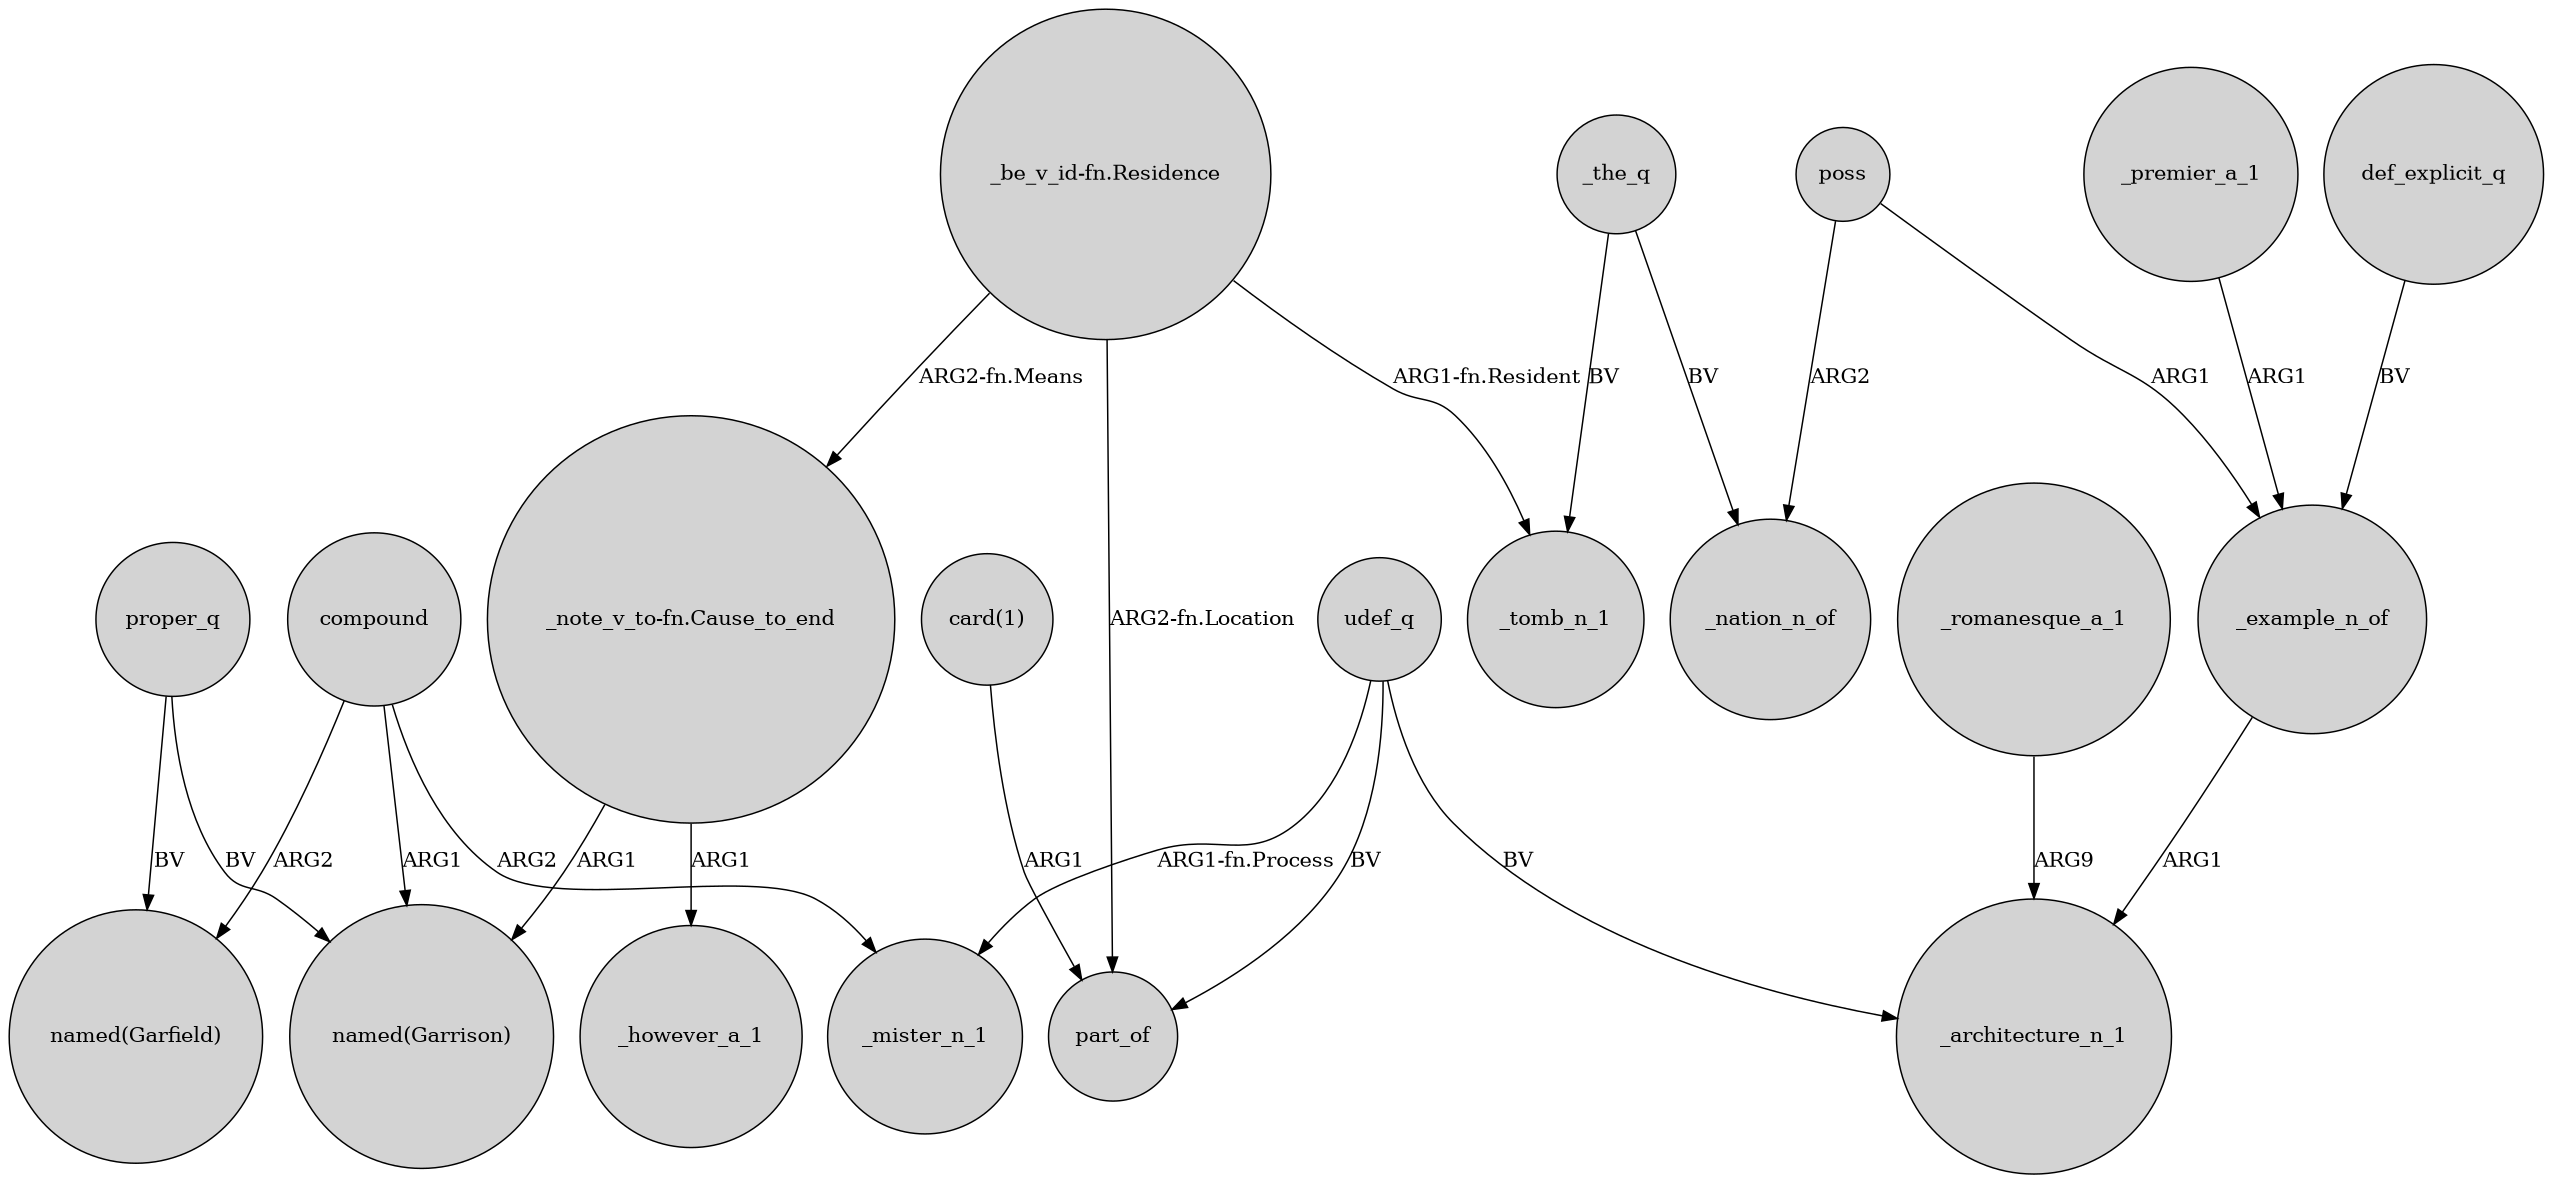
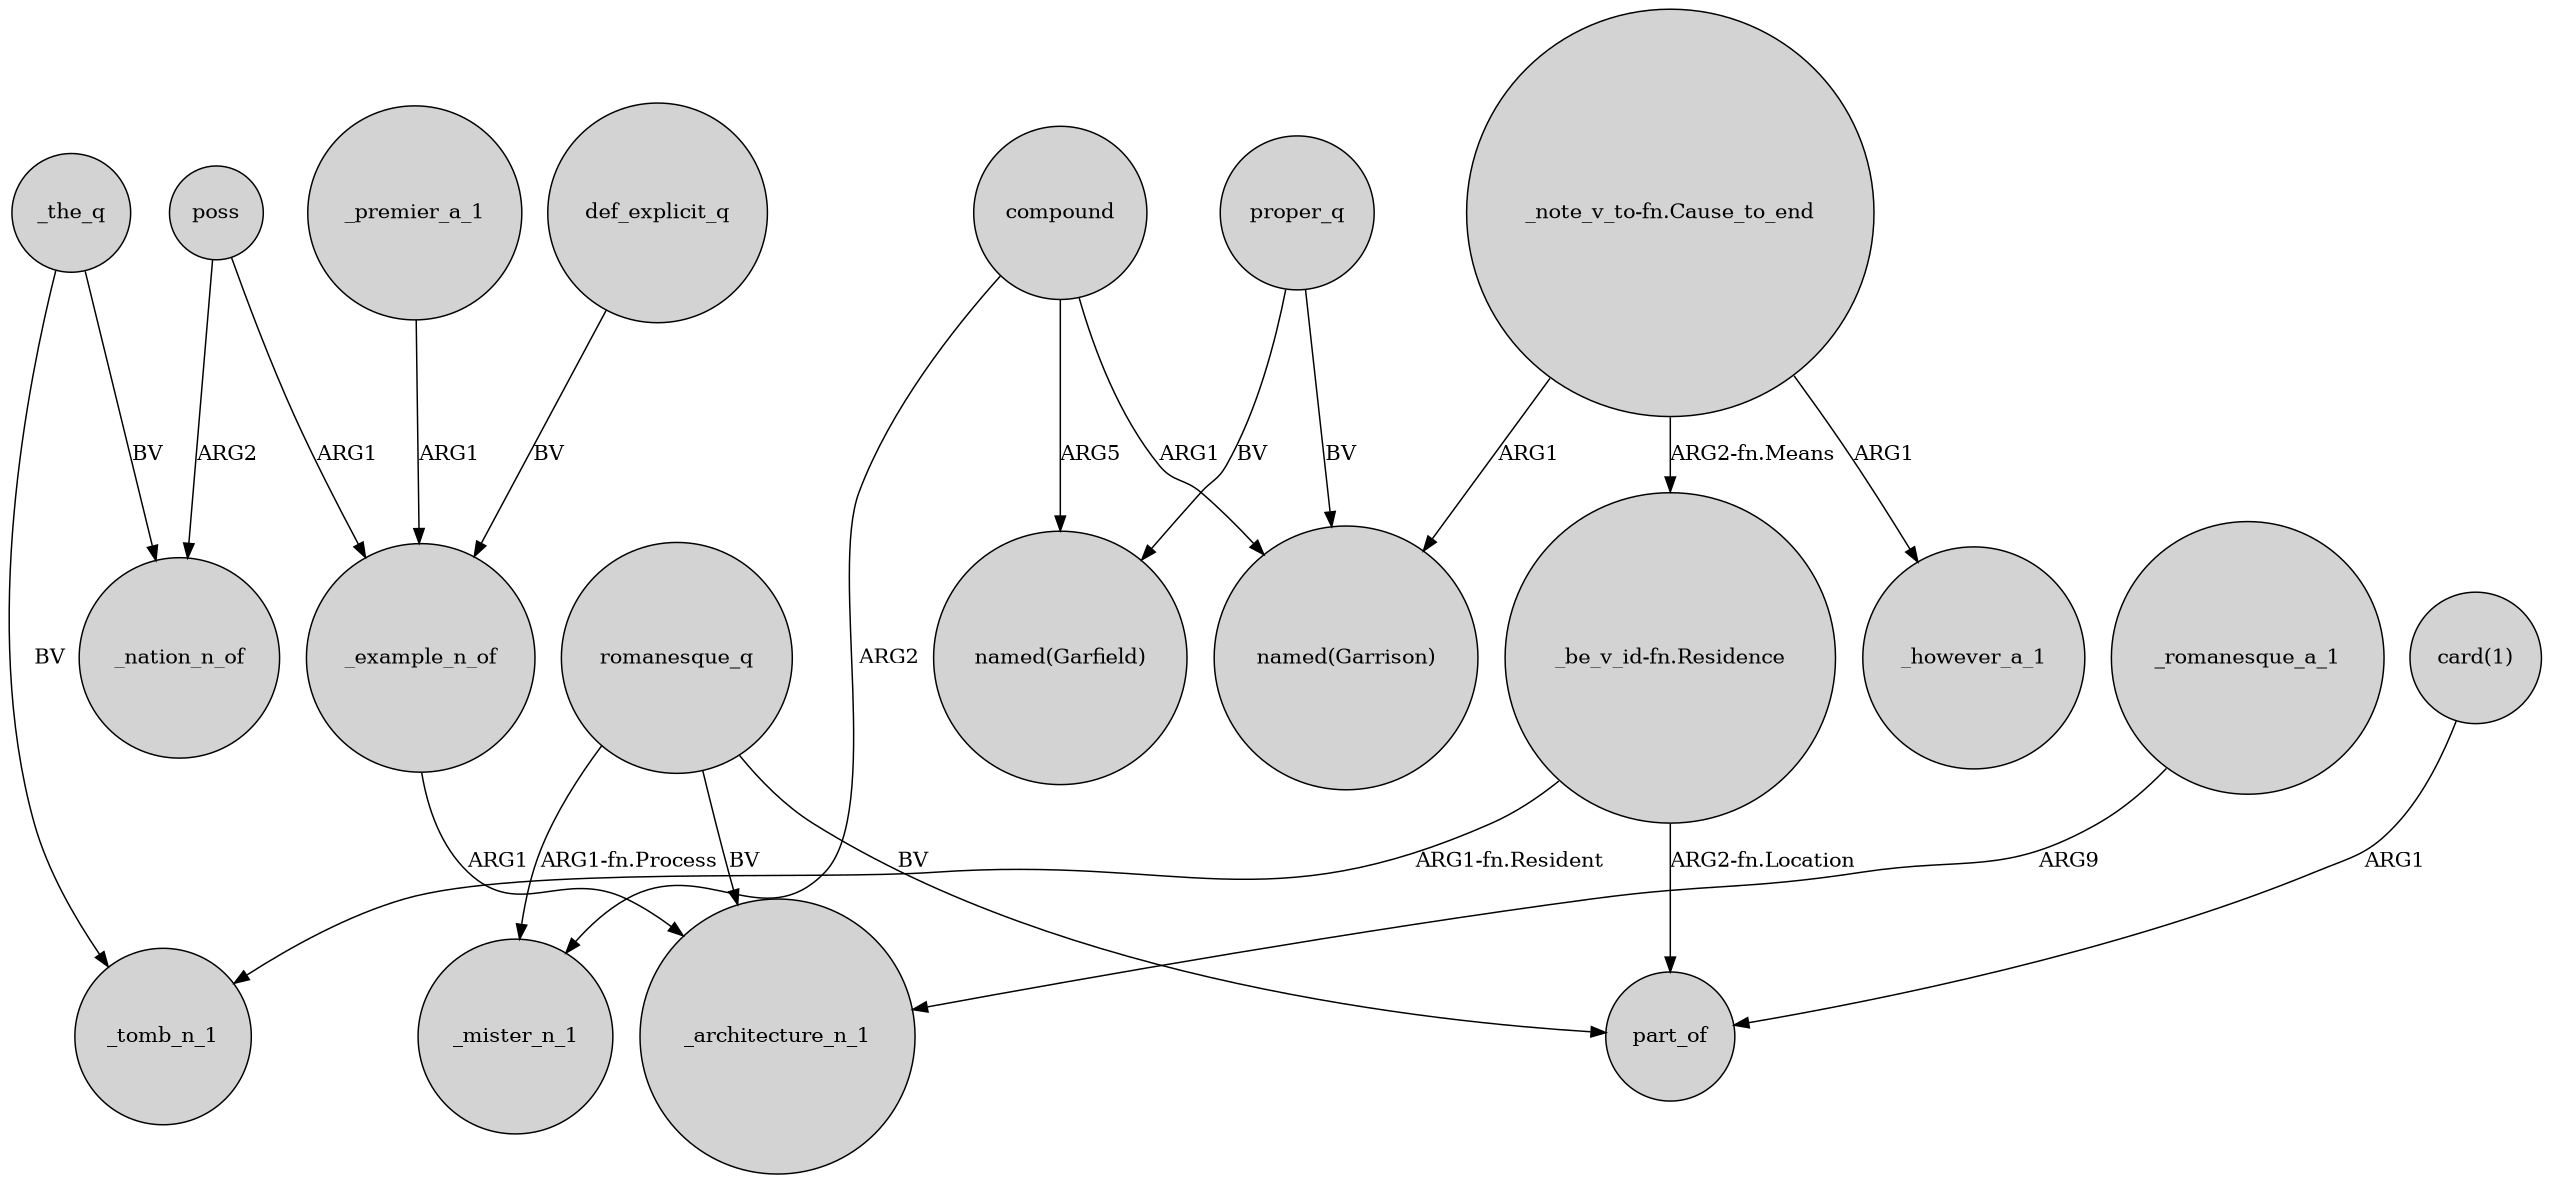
edge "_be_v_id-fn.Residence" -> "_note_v_to-fn.Cause_to_end": reversed
node "udef_q": label "udef_q" -> "romanesque_q"
edge "compound" -> "named(Garfield)": label "ARG2" -> "ARG5"
